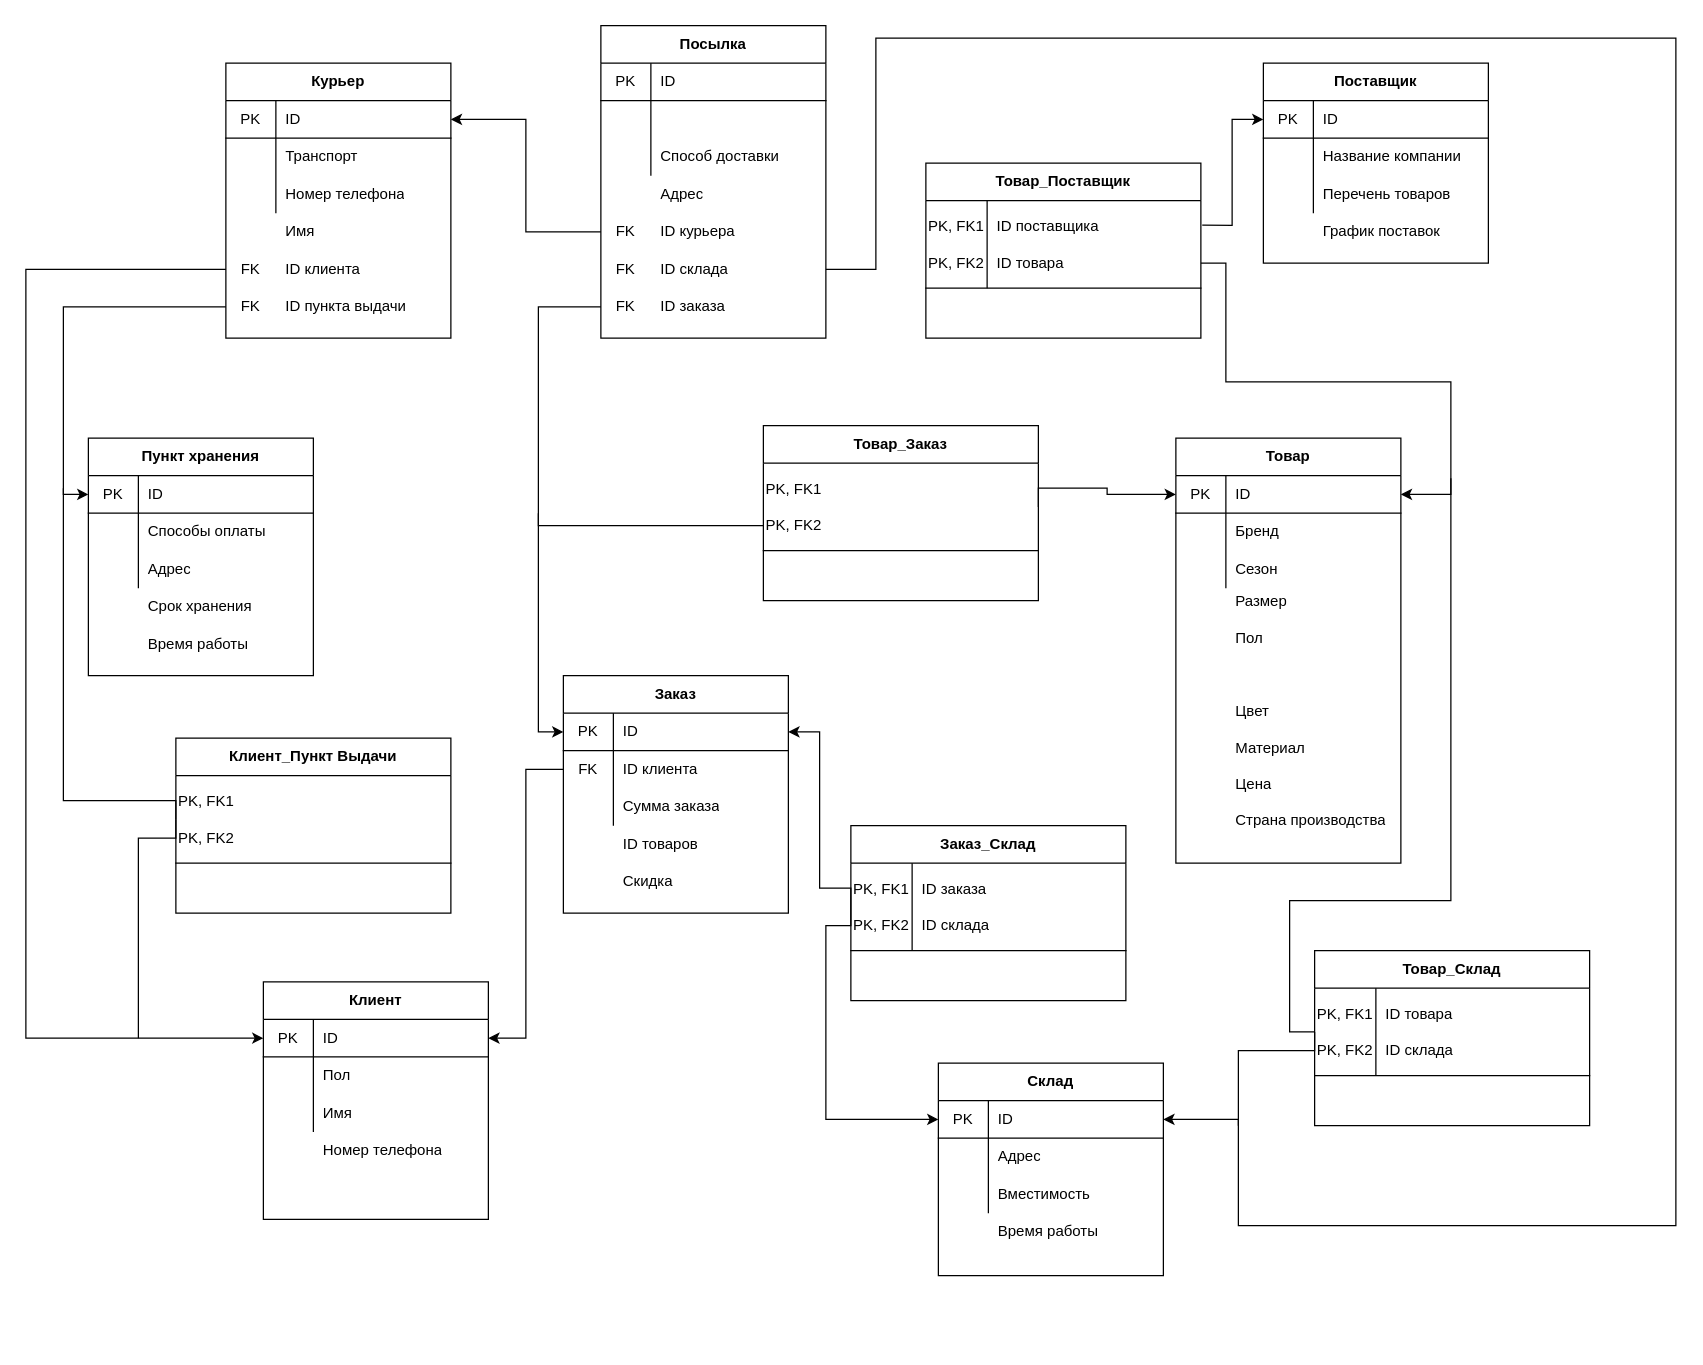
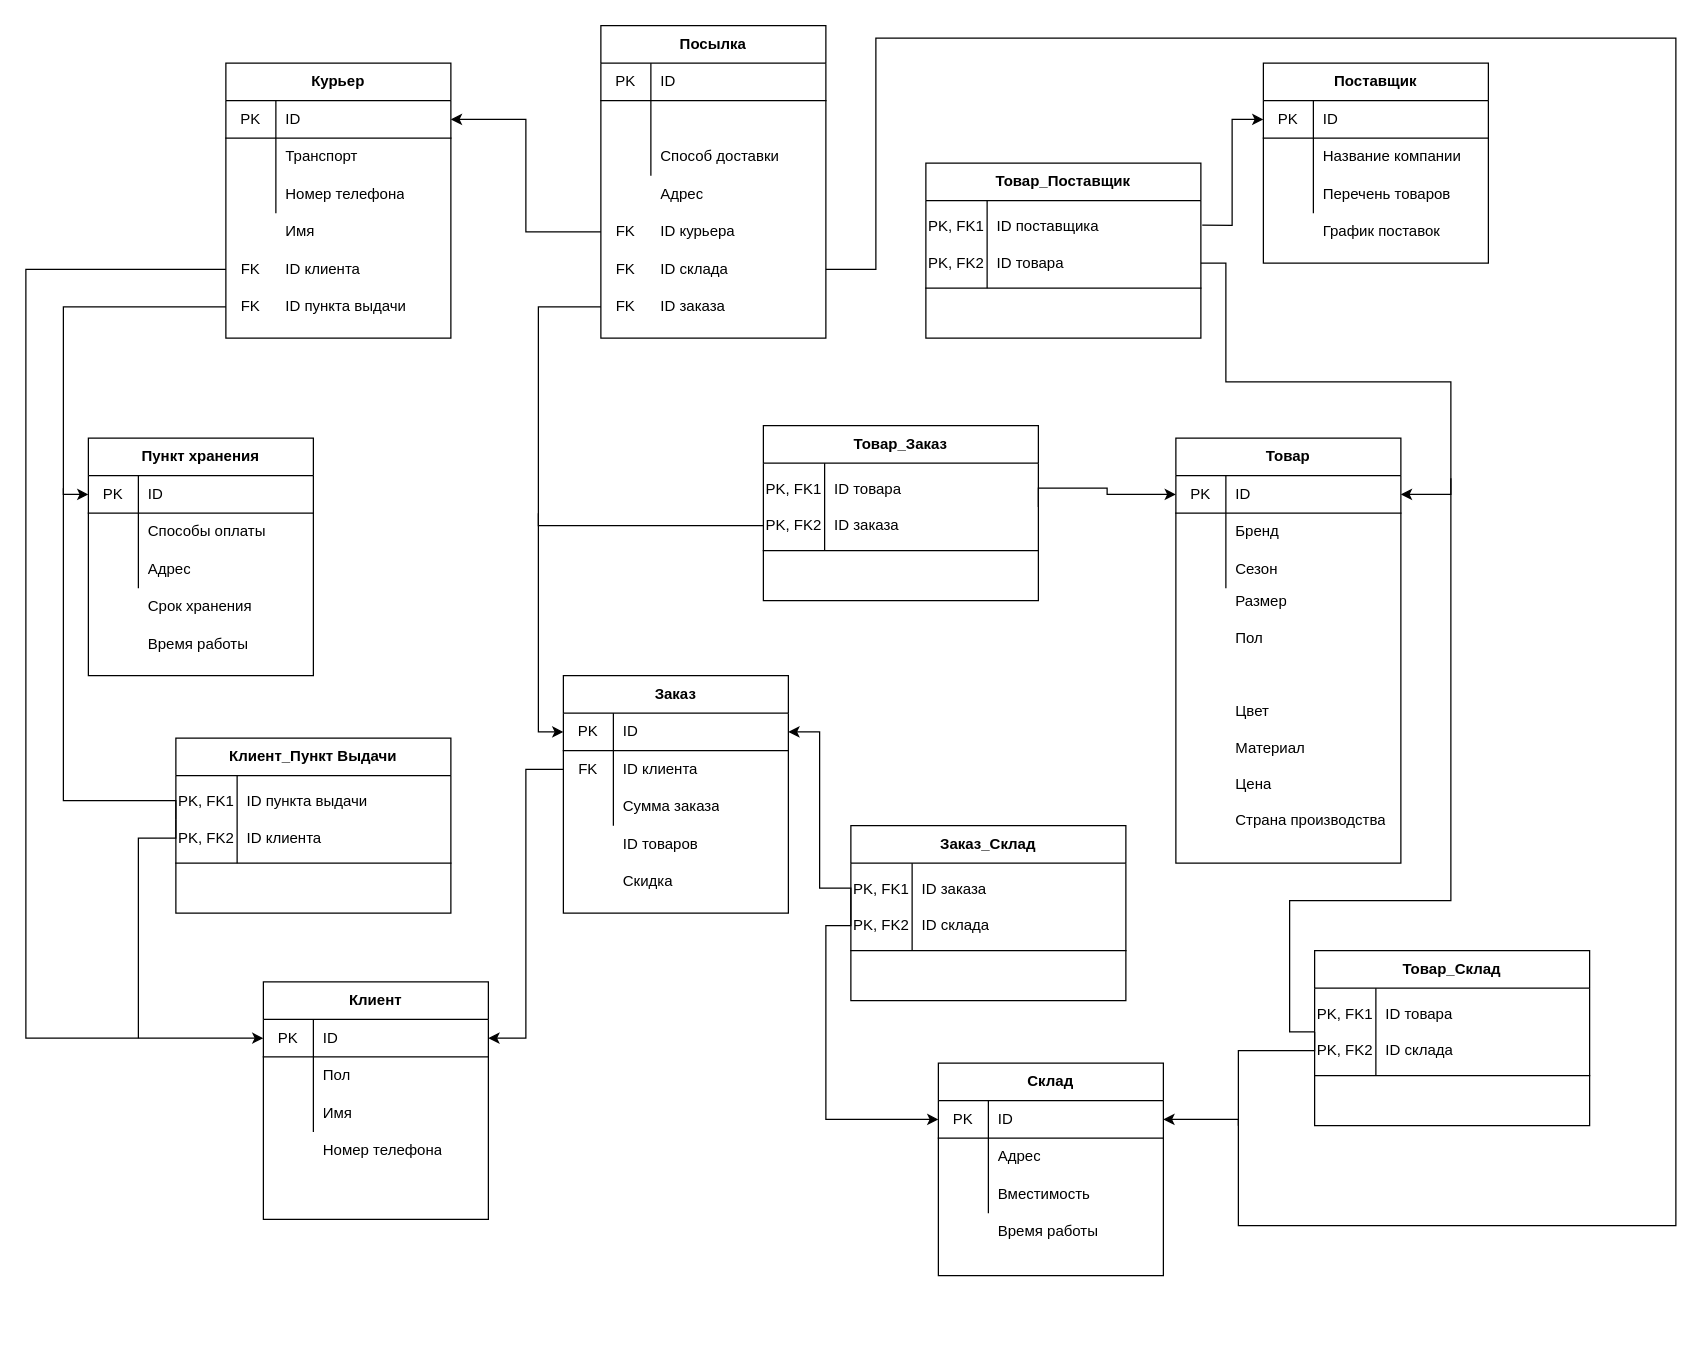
node "ID товара ID заказа": added
node "ID пункта выдачи ID клиента": added
